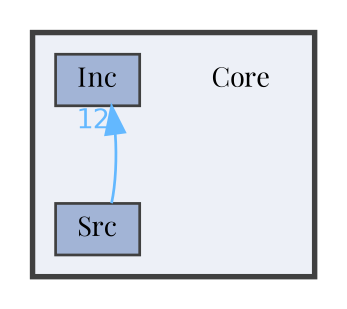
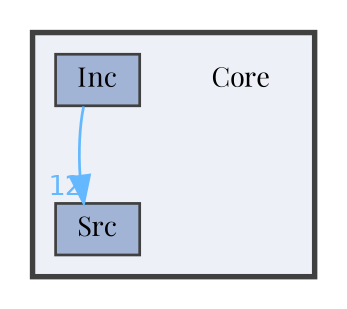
edge "Src" -> "Inc": reversed
